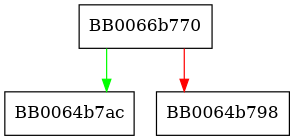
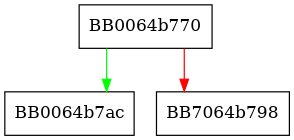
node "BB0066b770": label "BB0066b770" -> "BB0064b770"
node "BB0064b798": label "BB0064b798" -> "BB7064b798"
